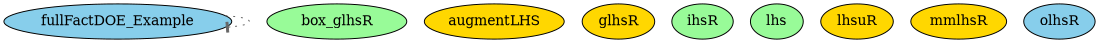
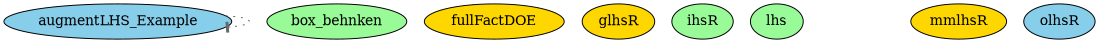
node "fullFactDOE_Example": label "fullFactDOE_Example" -> "augmentLHS_Example"
node "box_glhsR": label "box_glhsR" -> "box_behnken"
node "augmentLHS": label "augmentLHS" -> "fullFactDOE"
node "lhsuR": removed
